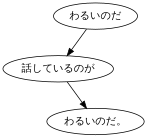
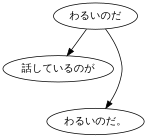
edge "話しているのが" -> "わるいのだ。": now "わるいのだ" -> "わるいのだ。"
